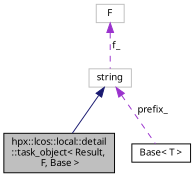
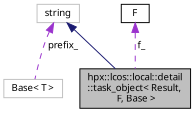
node "F": color grey75 -> black
edge "string" -> "F": now "hpx::lcos::local::detail ::task_object< Result, F, Base >" -> "F"
node "Base< T >": color black -> grey75
